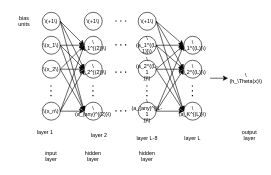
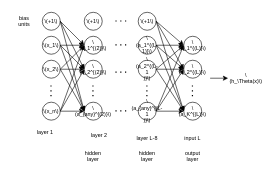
node "output layer": moved (250, 135) -> (193, 156)
node "layer L": label "layer L" -> "input L"
node "input layer": removed
